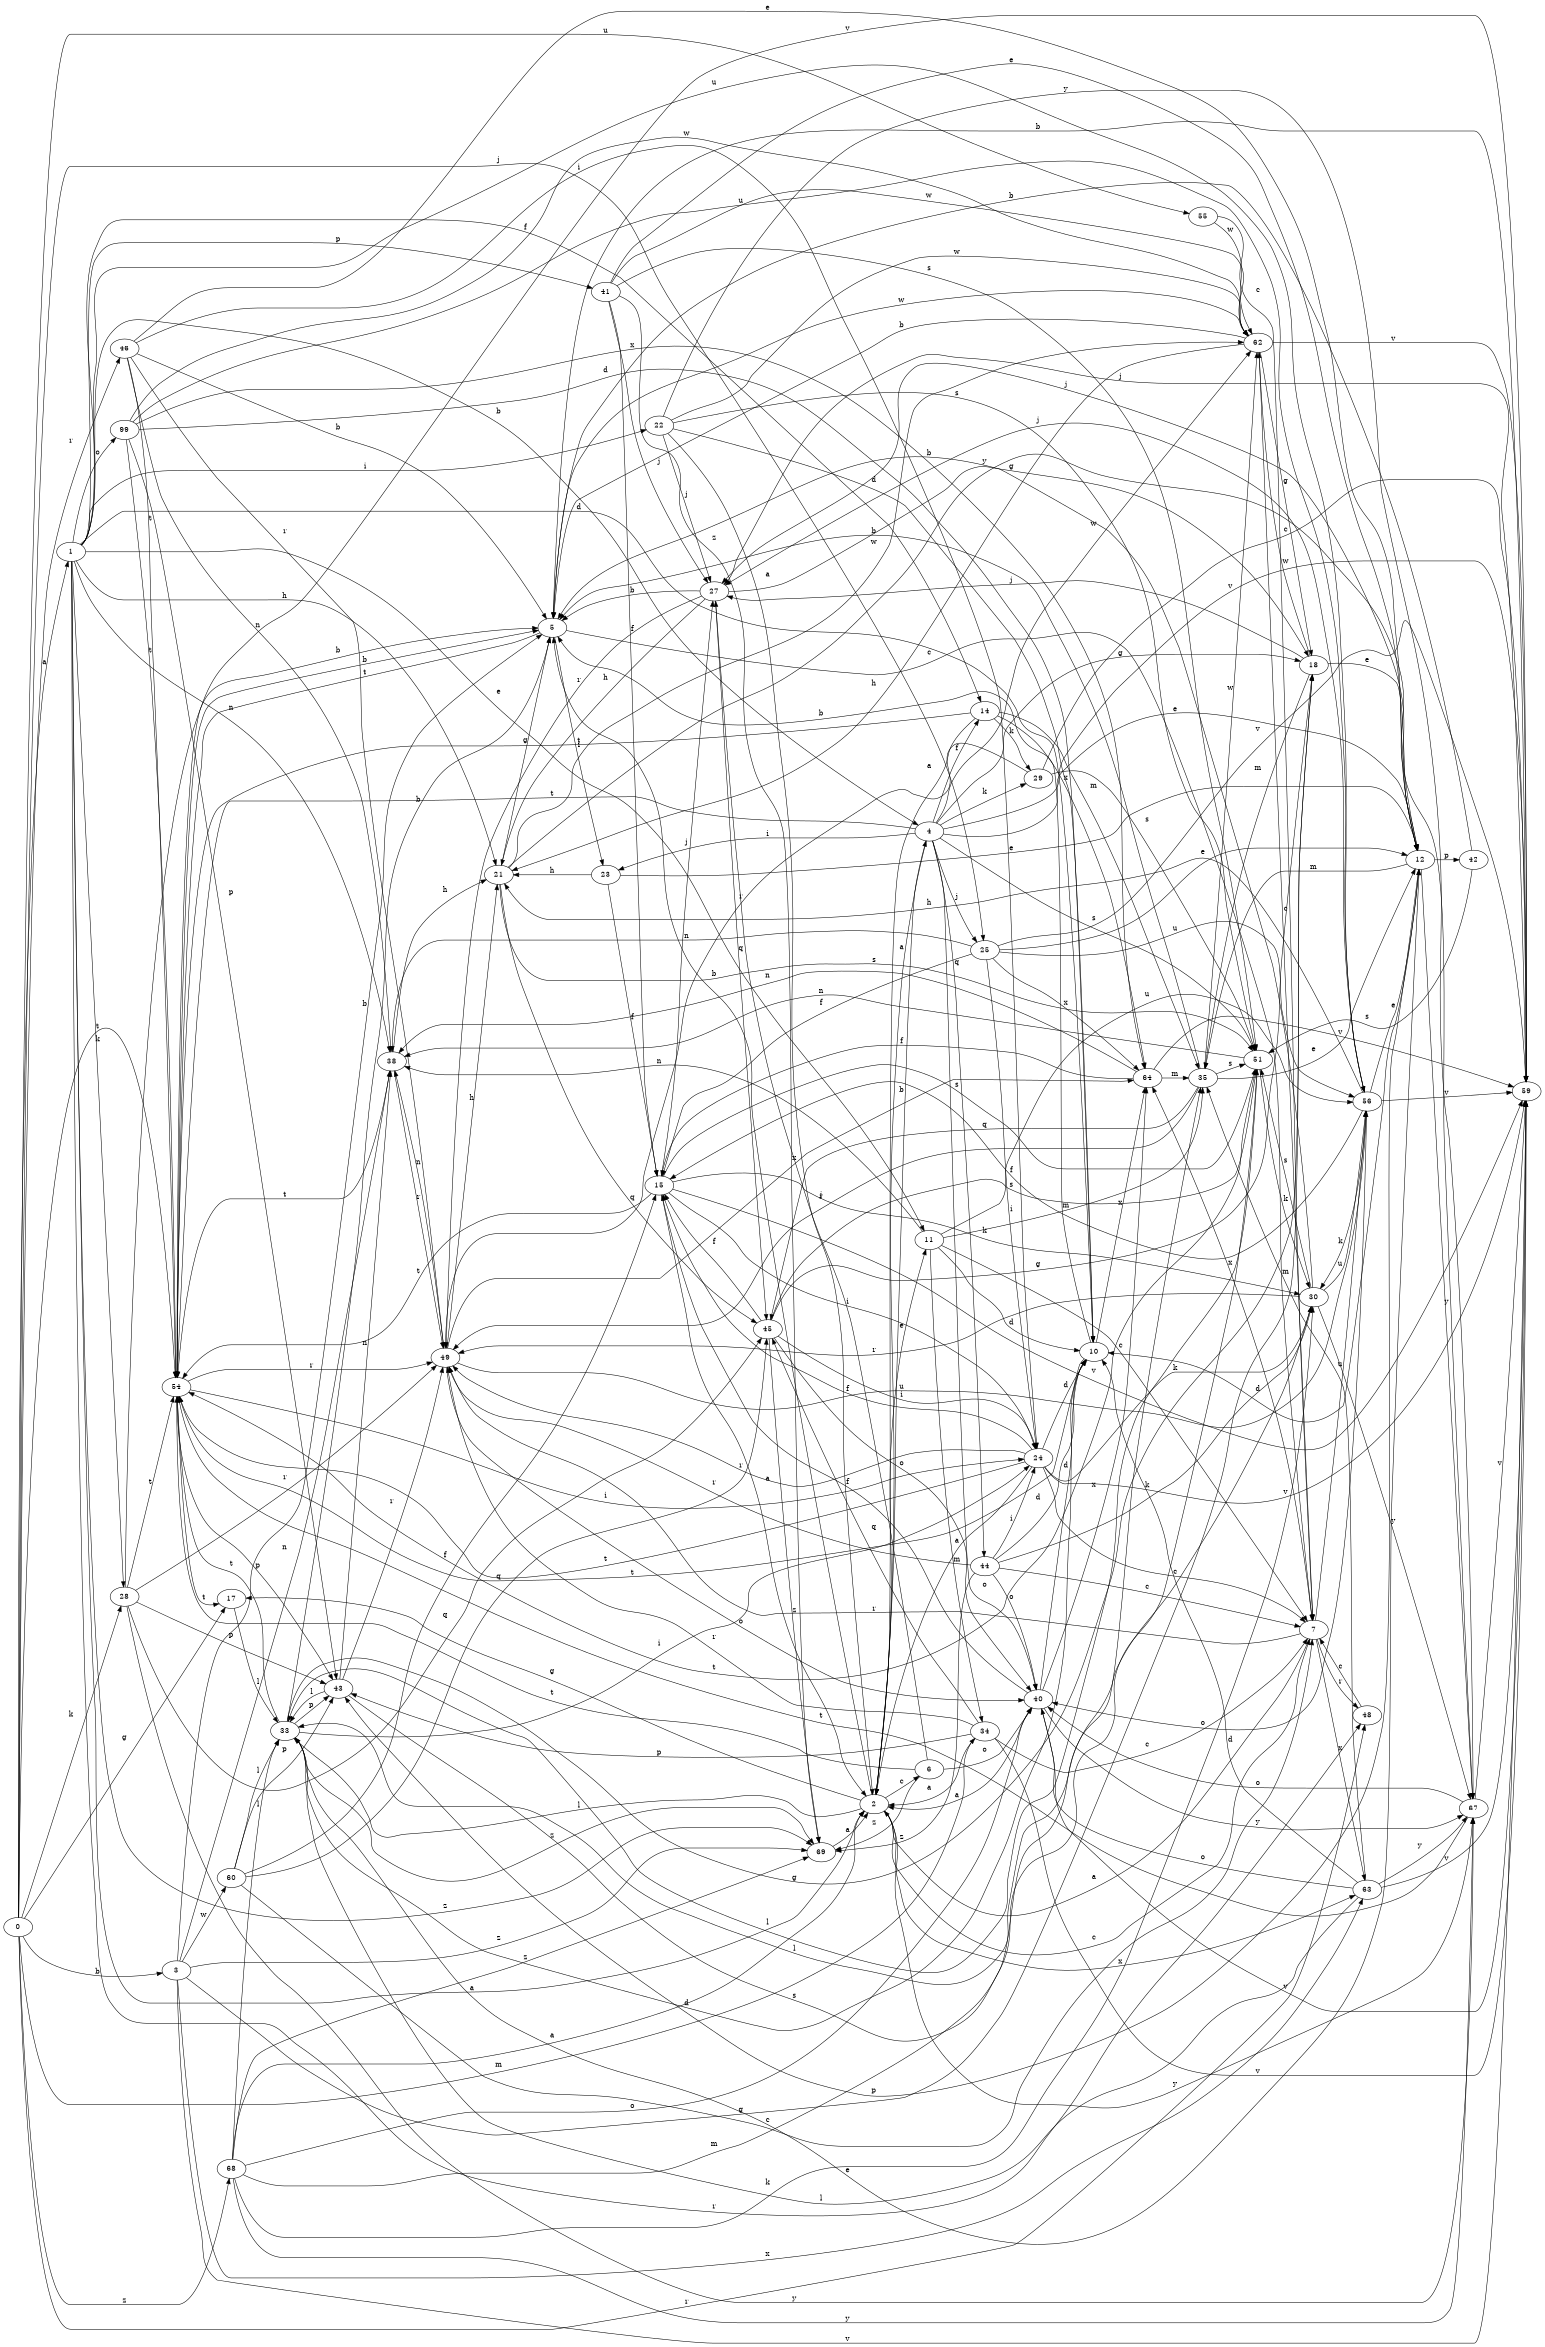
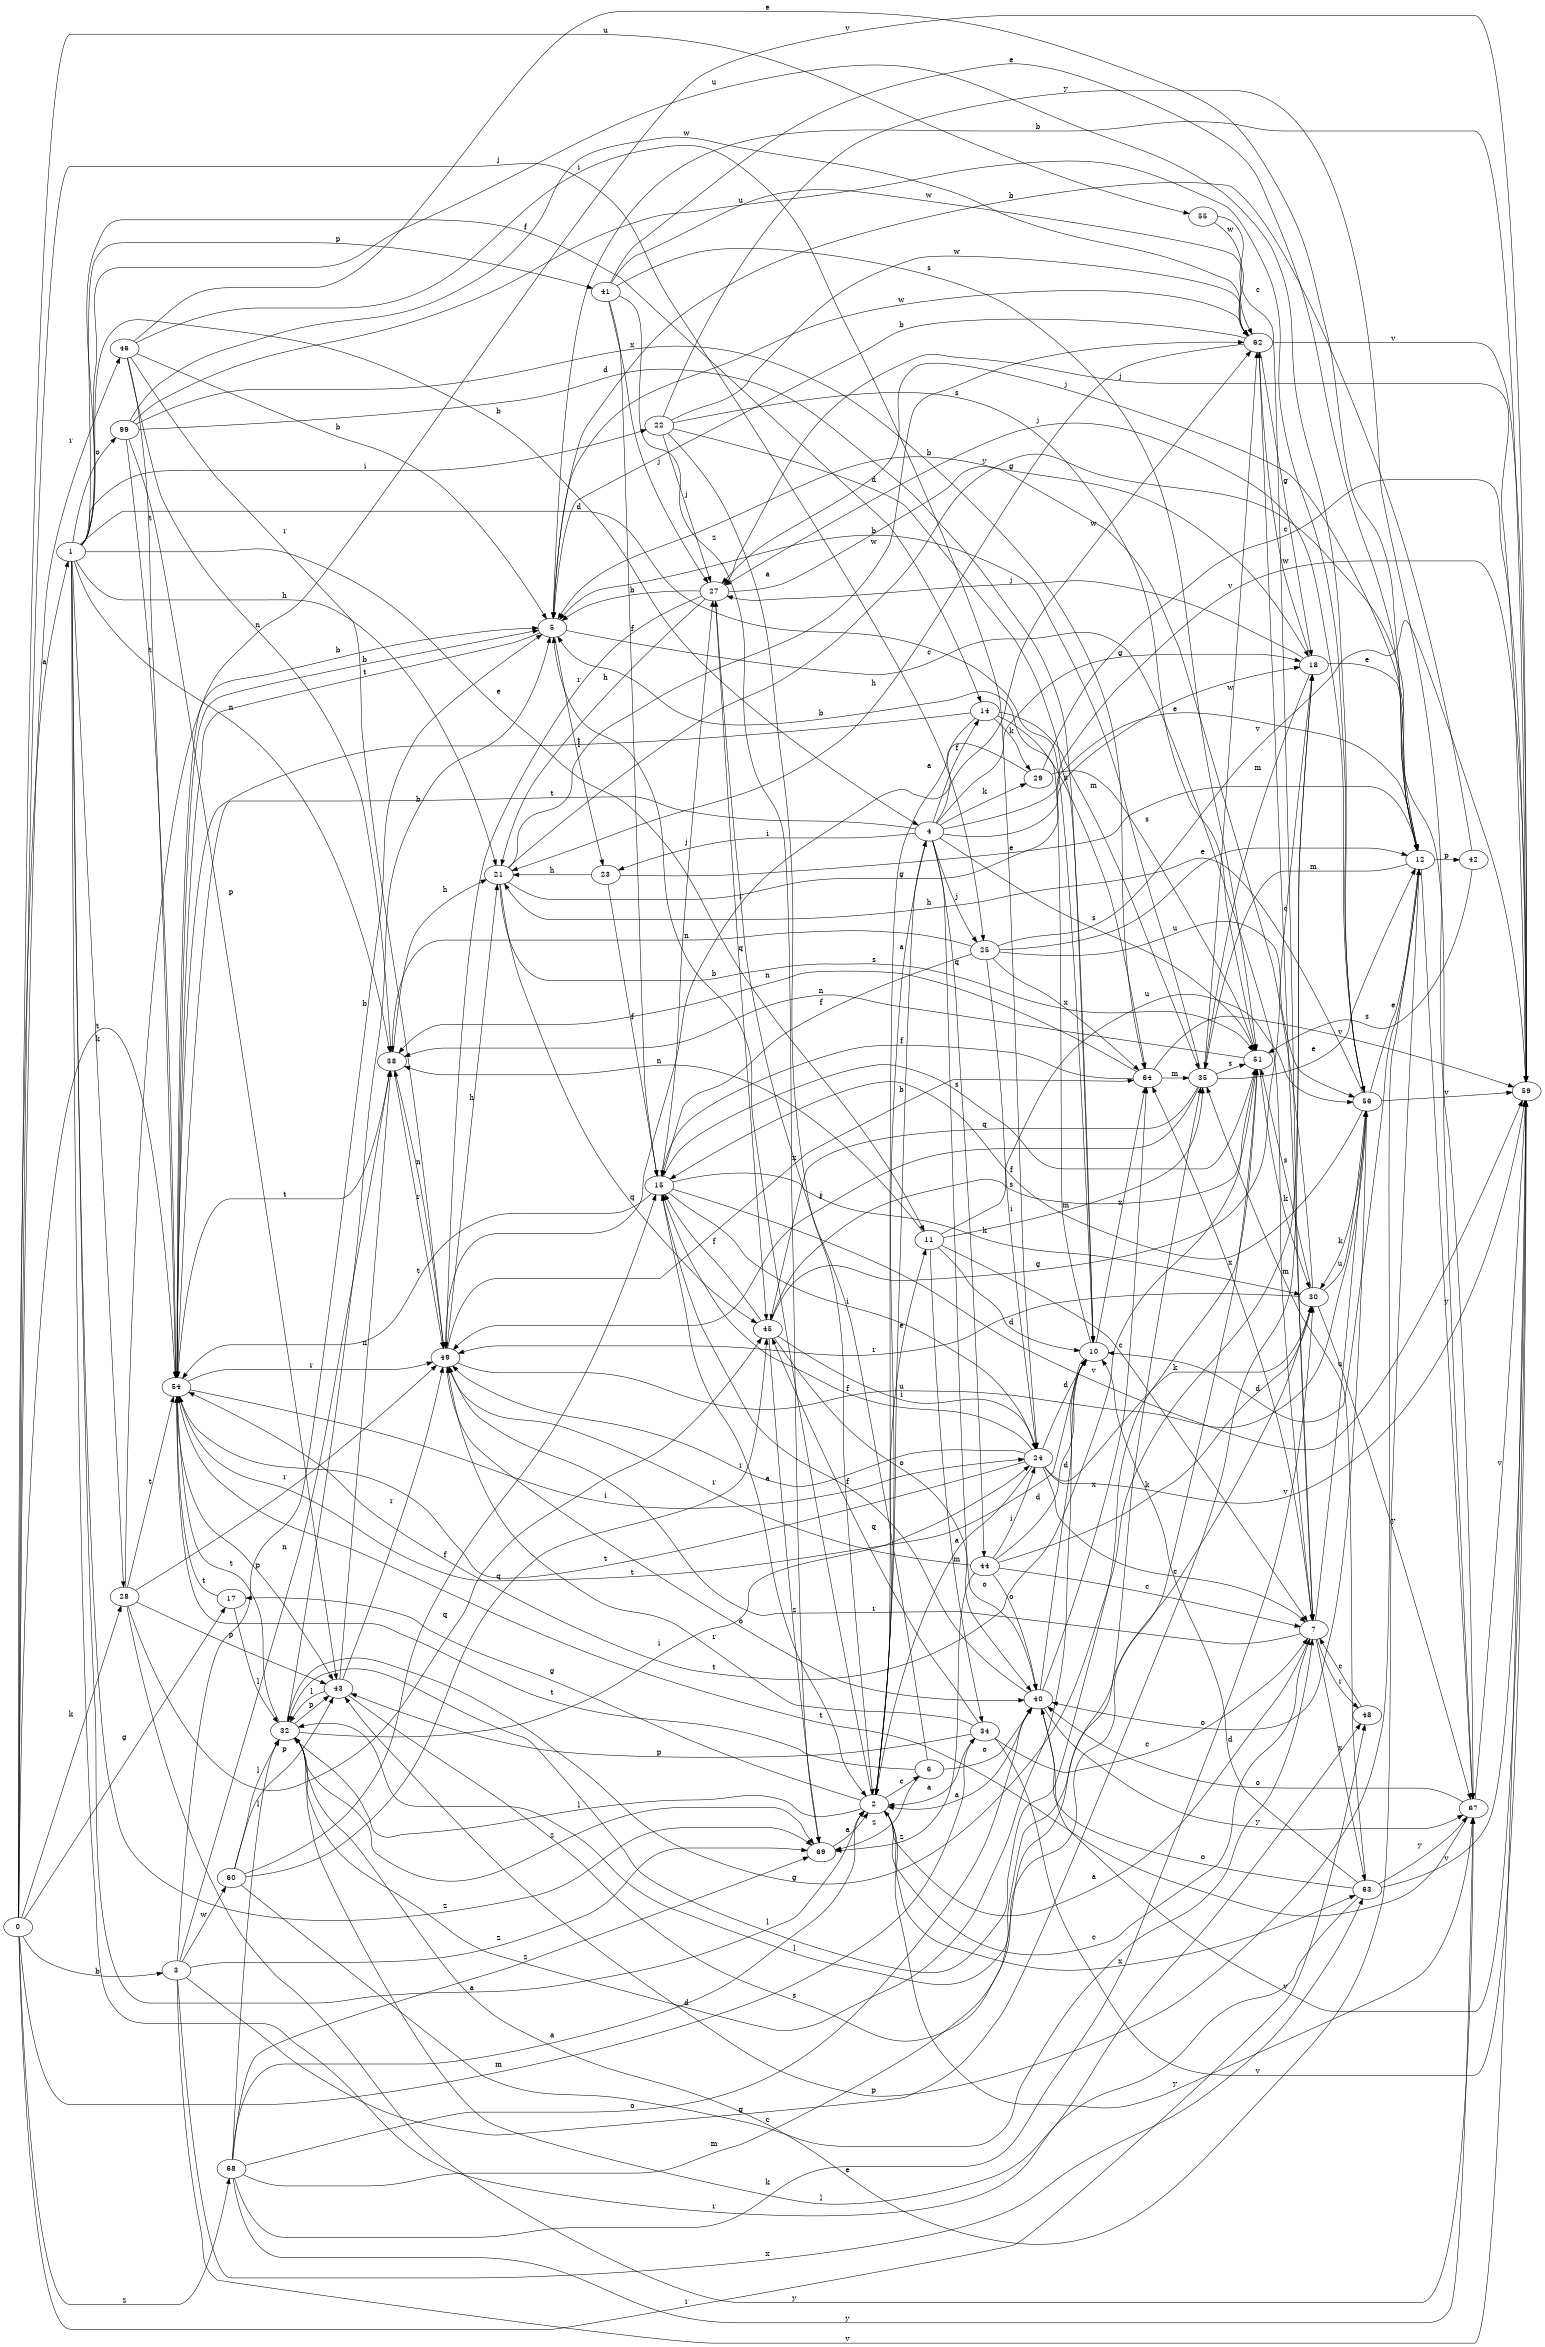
edge "21" -> "5": now "21" -> "18"
edge "54" -> "17": reversed
node "33": label "33" -> "32"
